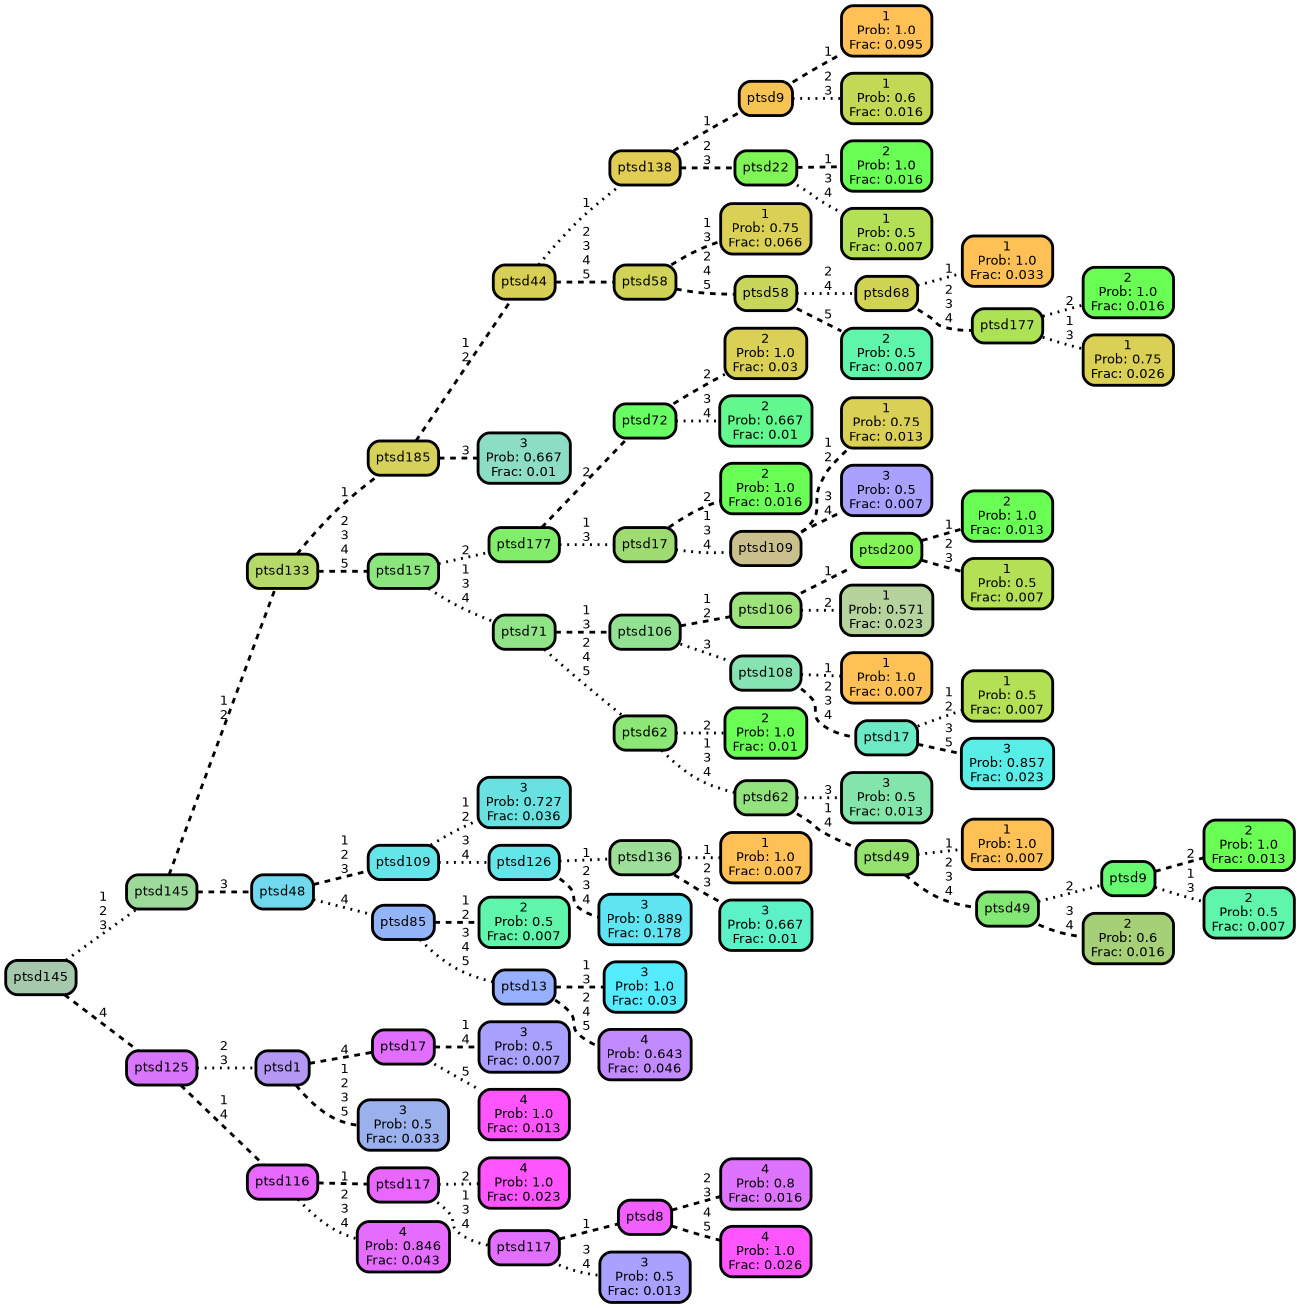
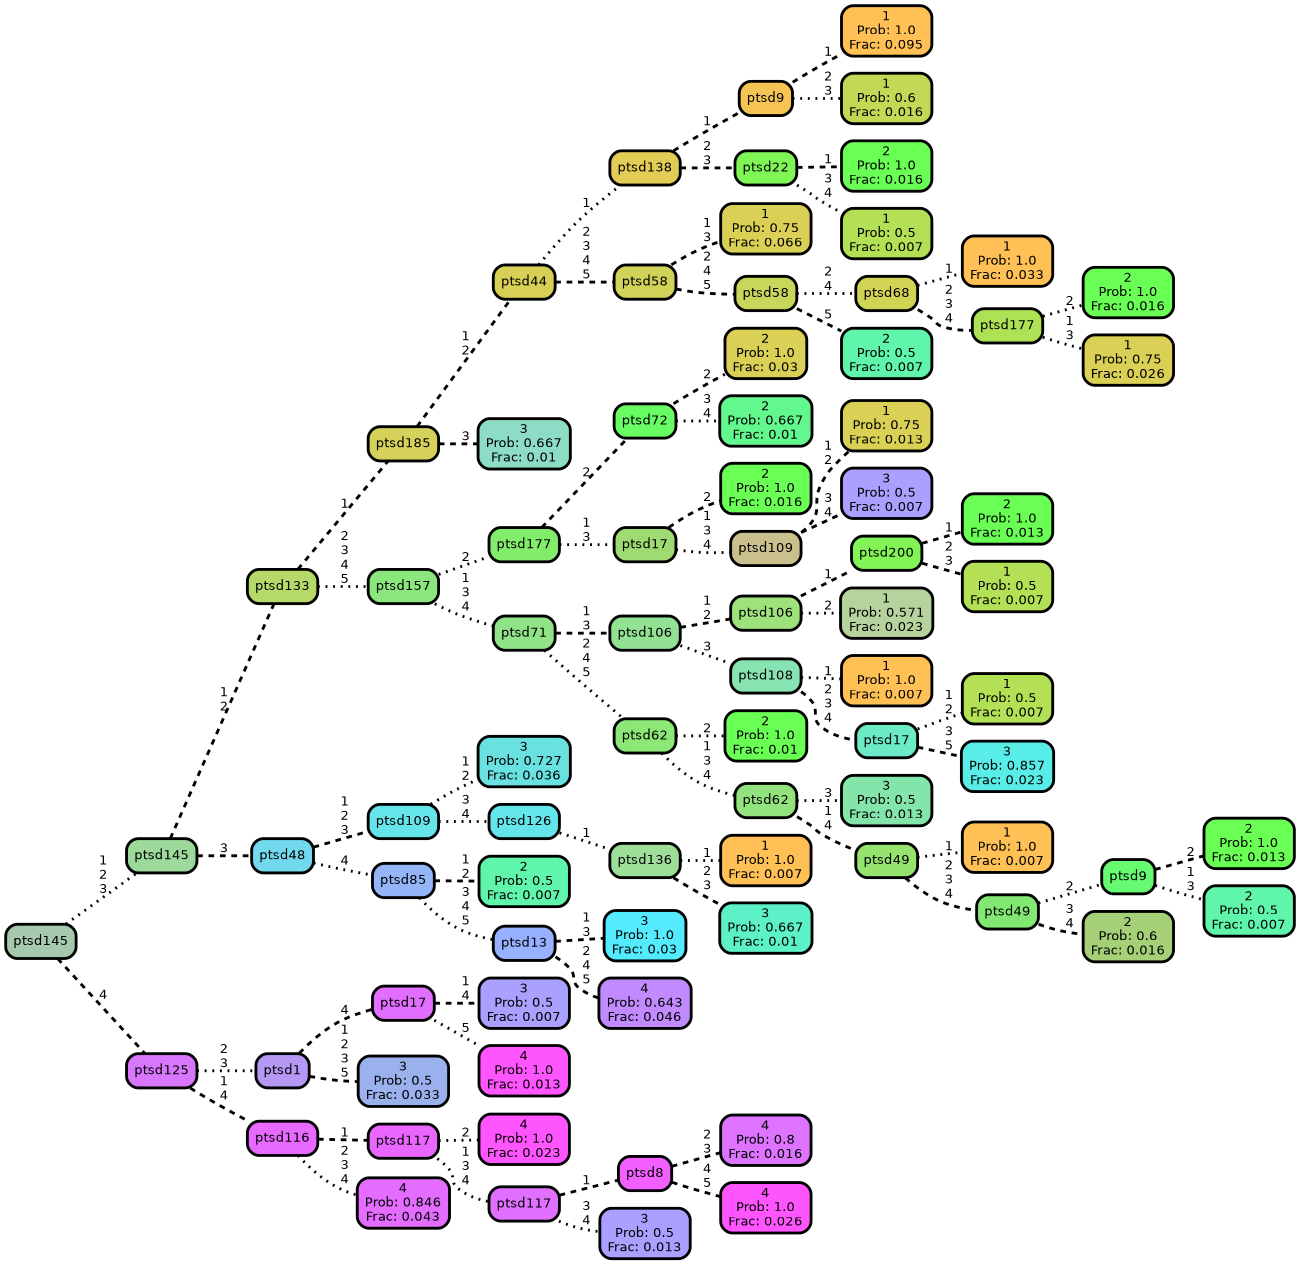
edge "ptsd133" -- "ptsd157": style dashed -> dotted
node "3 Prob: 0.889 Frac: 0.178": removed
